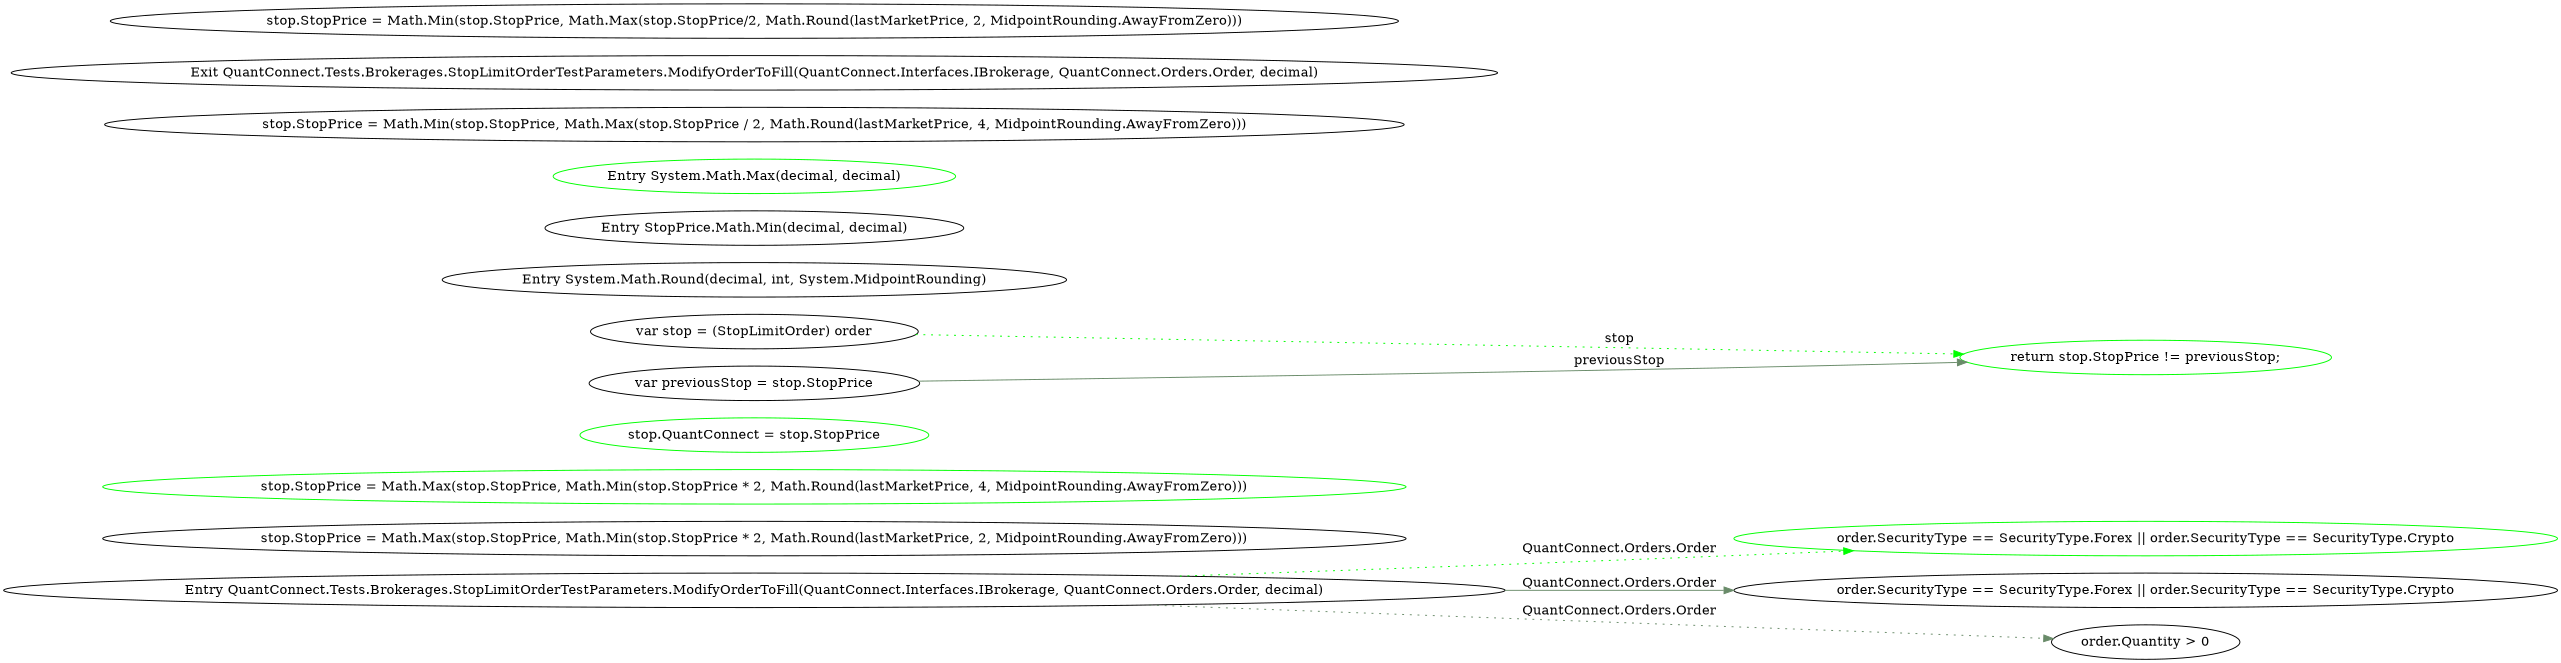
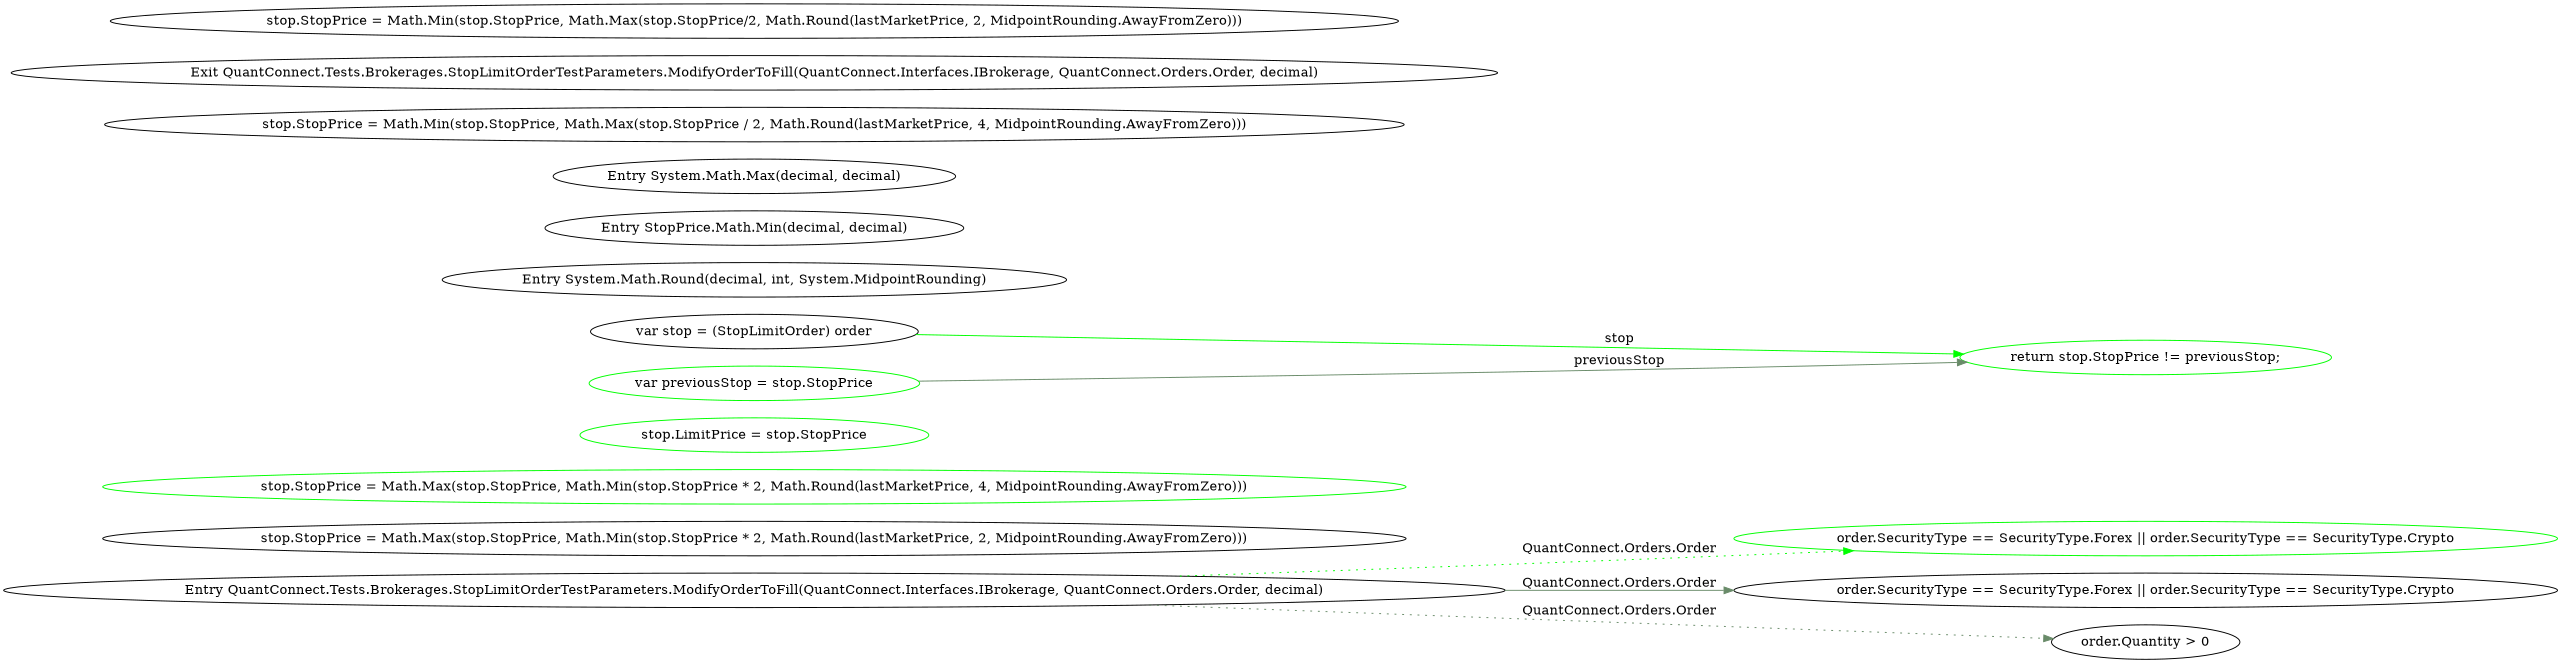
node "Entry System.Math.Max(decimal, decimal)": color green -> black
edge "var stop = (StopLimitOrder) order" -> "return stop.StopPrice != previousStop;": style dotted -> solid
node "var previousStop = stop.StopPrice": color black -> green
node "stop.QuantConnect = stop.StopPrice": label "stop.QuantConnect = stop.StopPrice" -> "stop.LimitPrice = stop.StopPrice"
